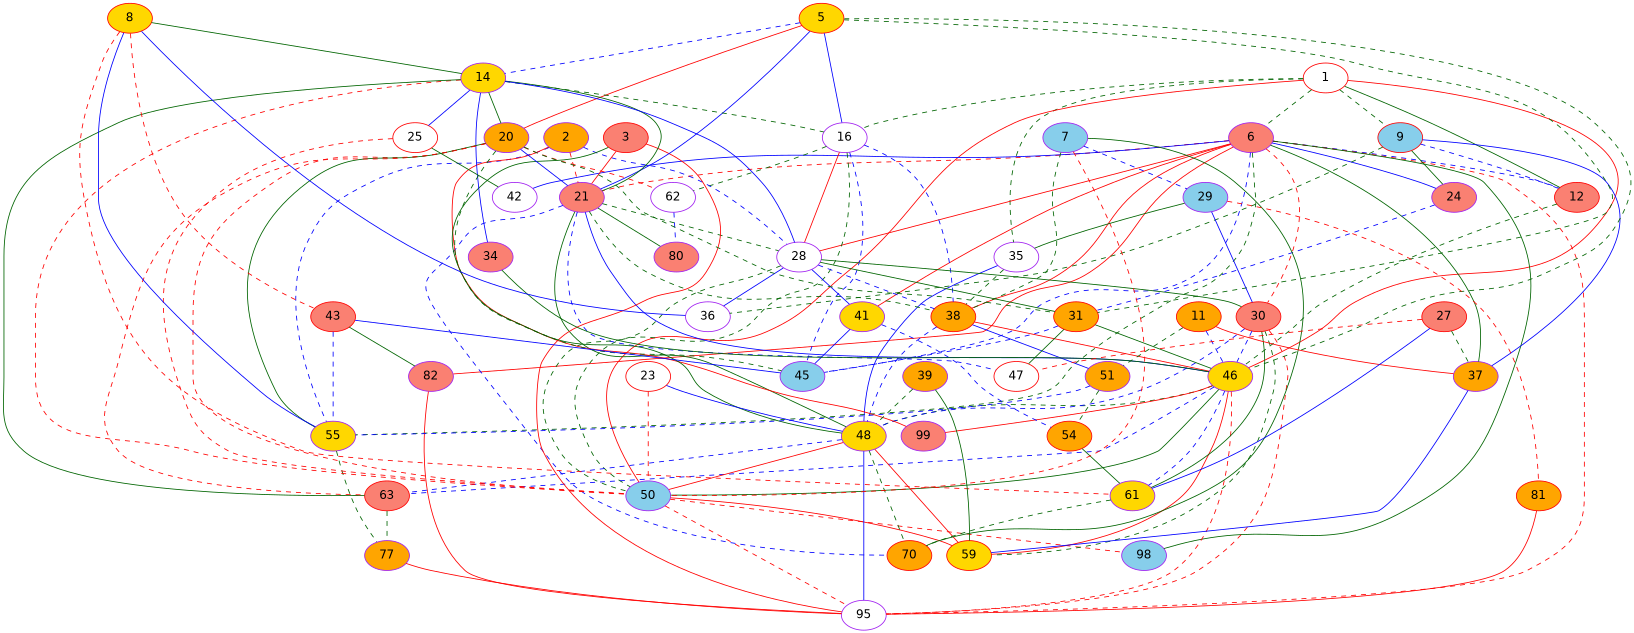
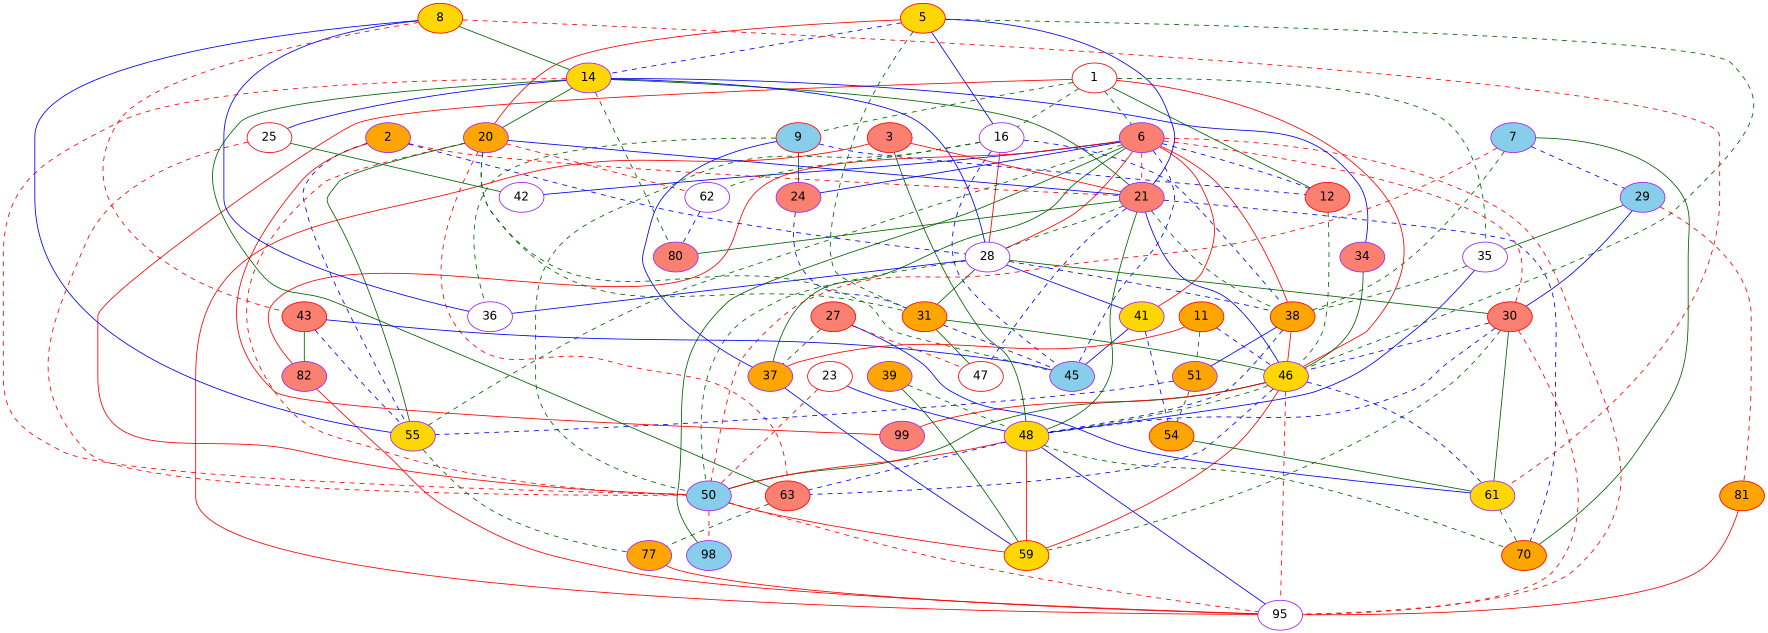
edge "14" -- "16": now "14" -- "80"
